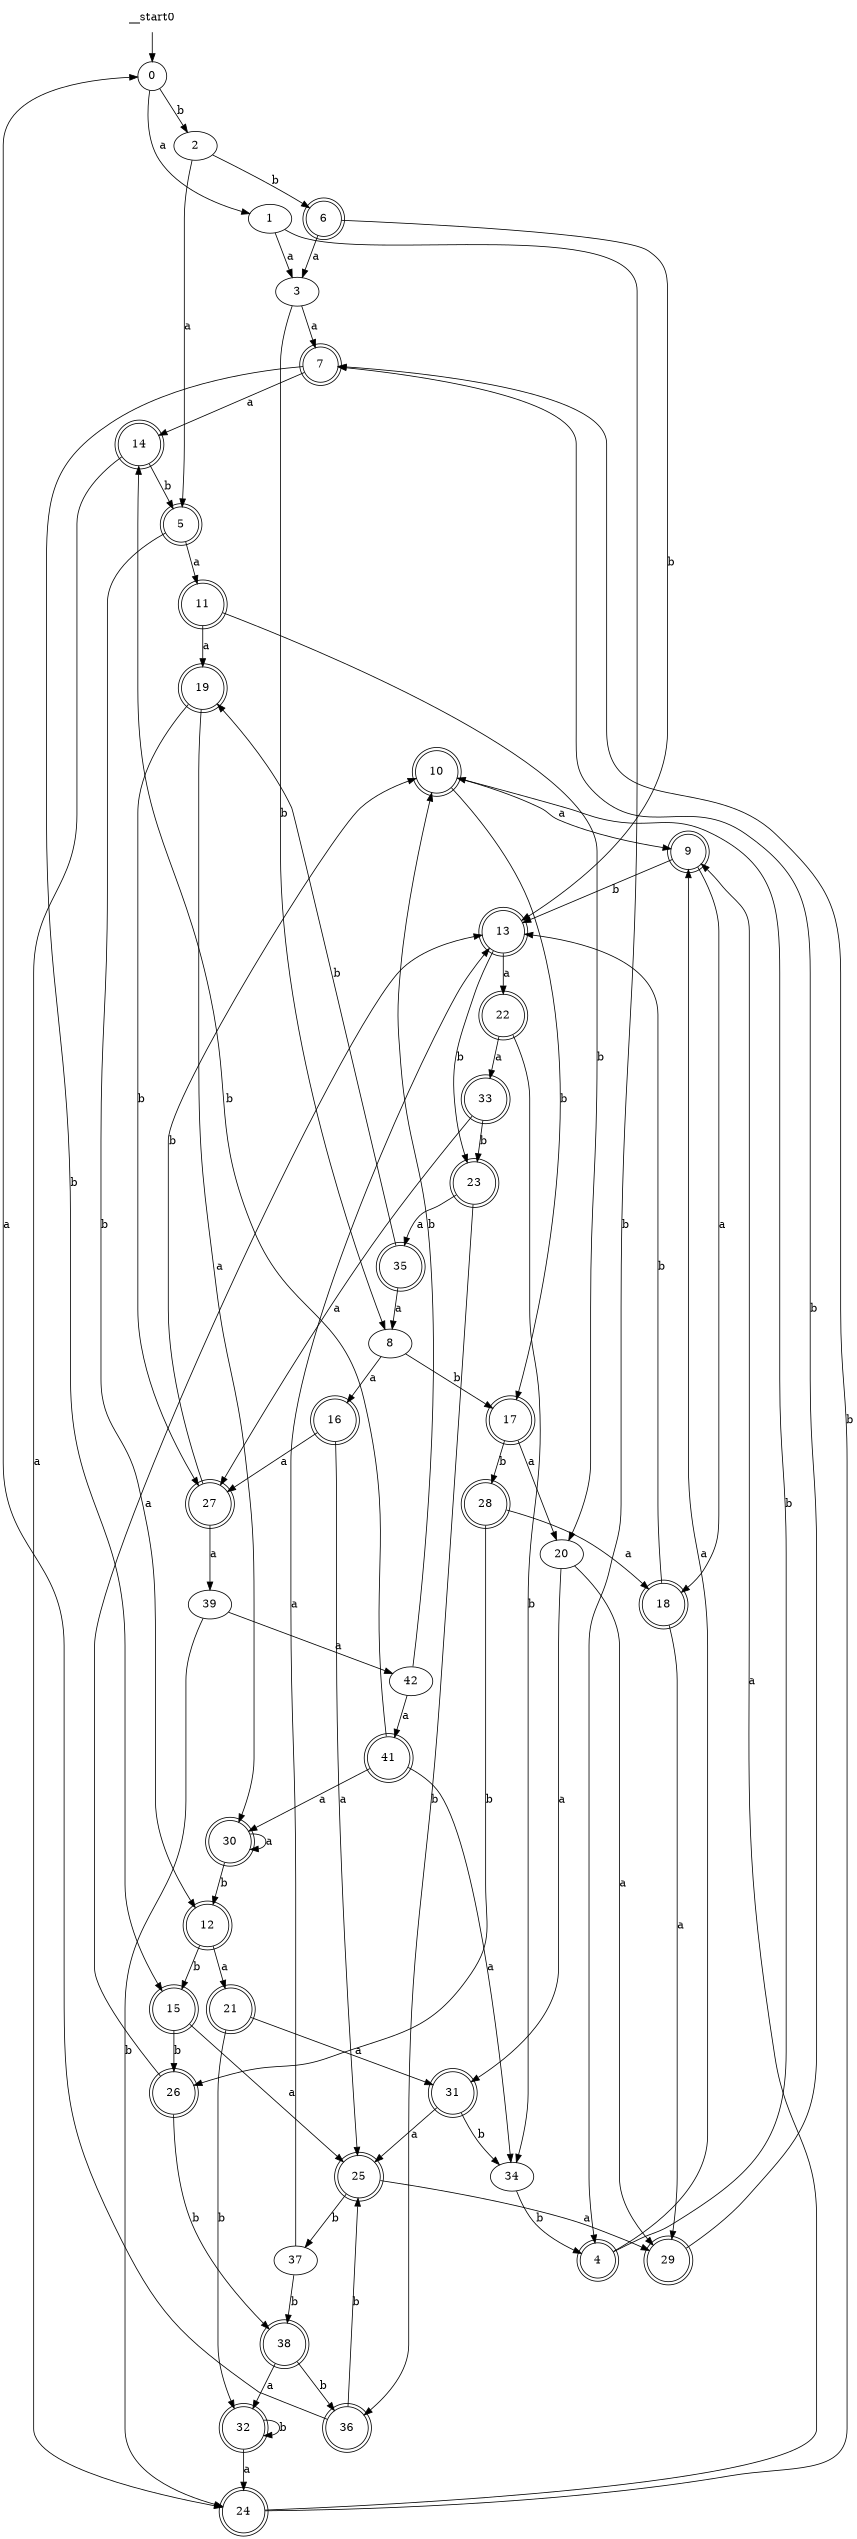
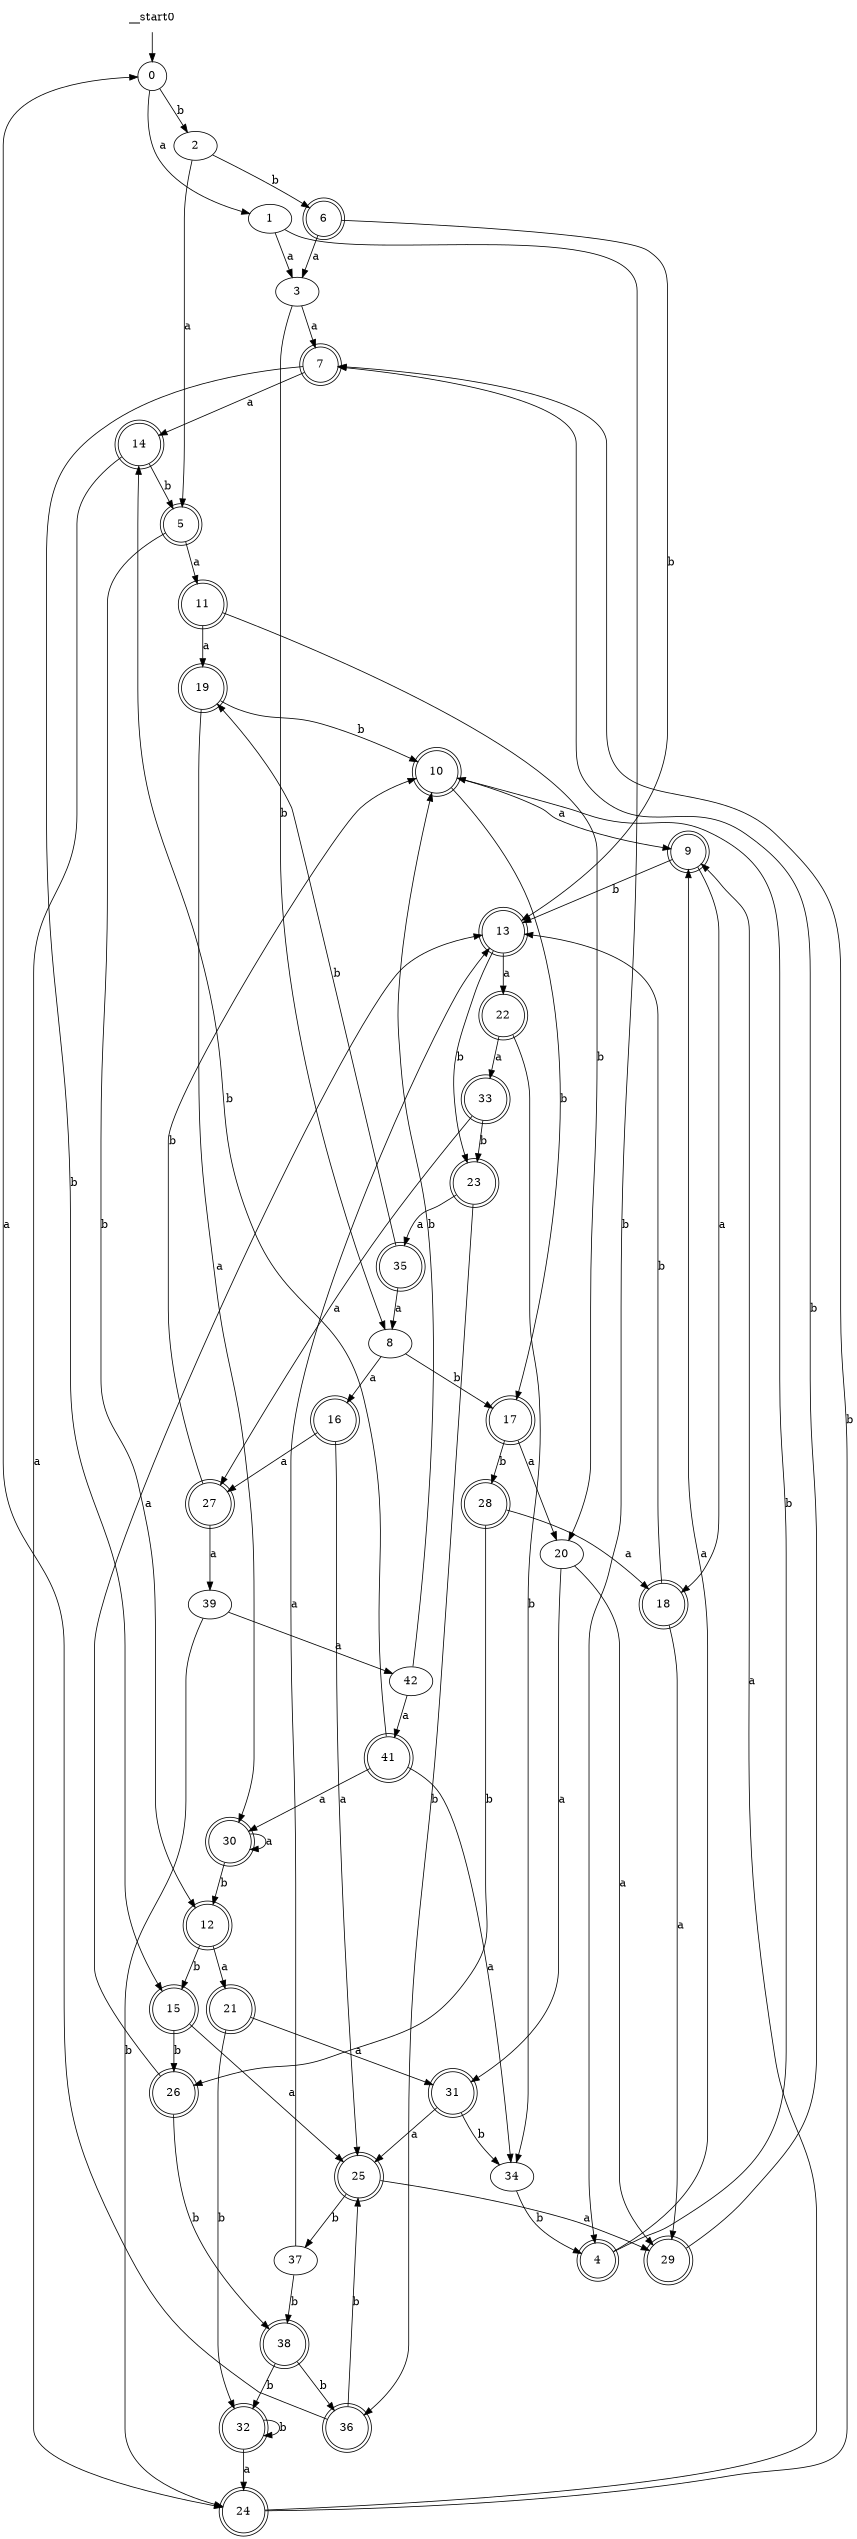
edge "19" -> "27": now "19" -> "10"
edge "38" -> "32": label "a" -> "b"
